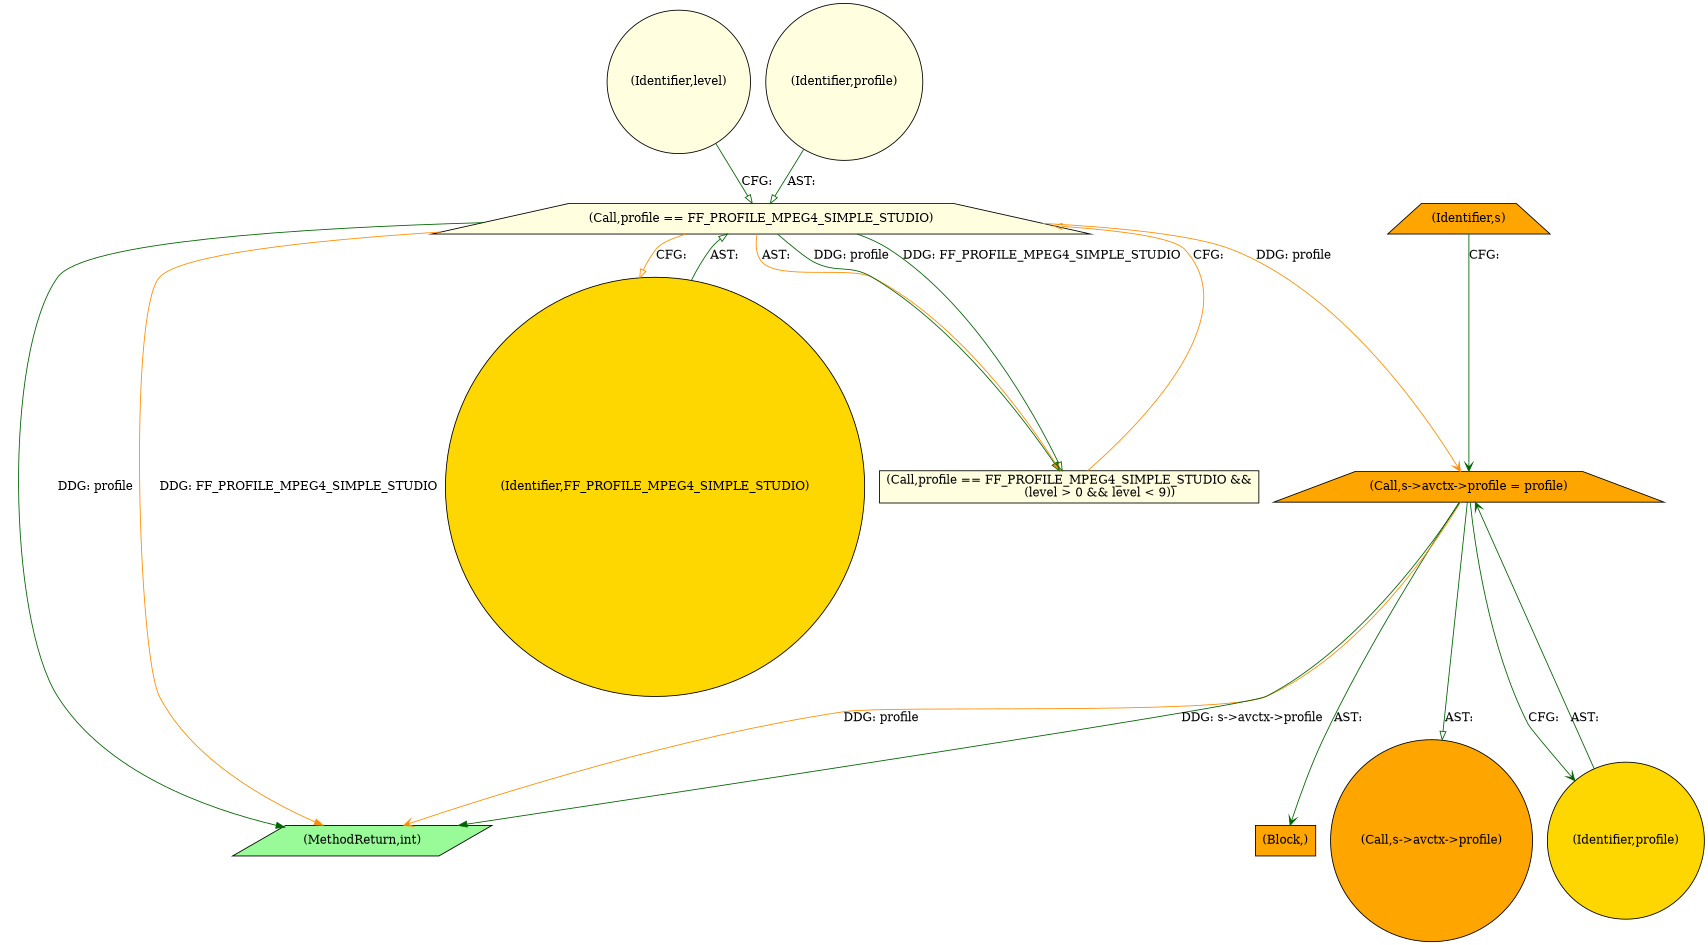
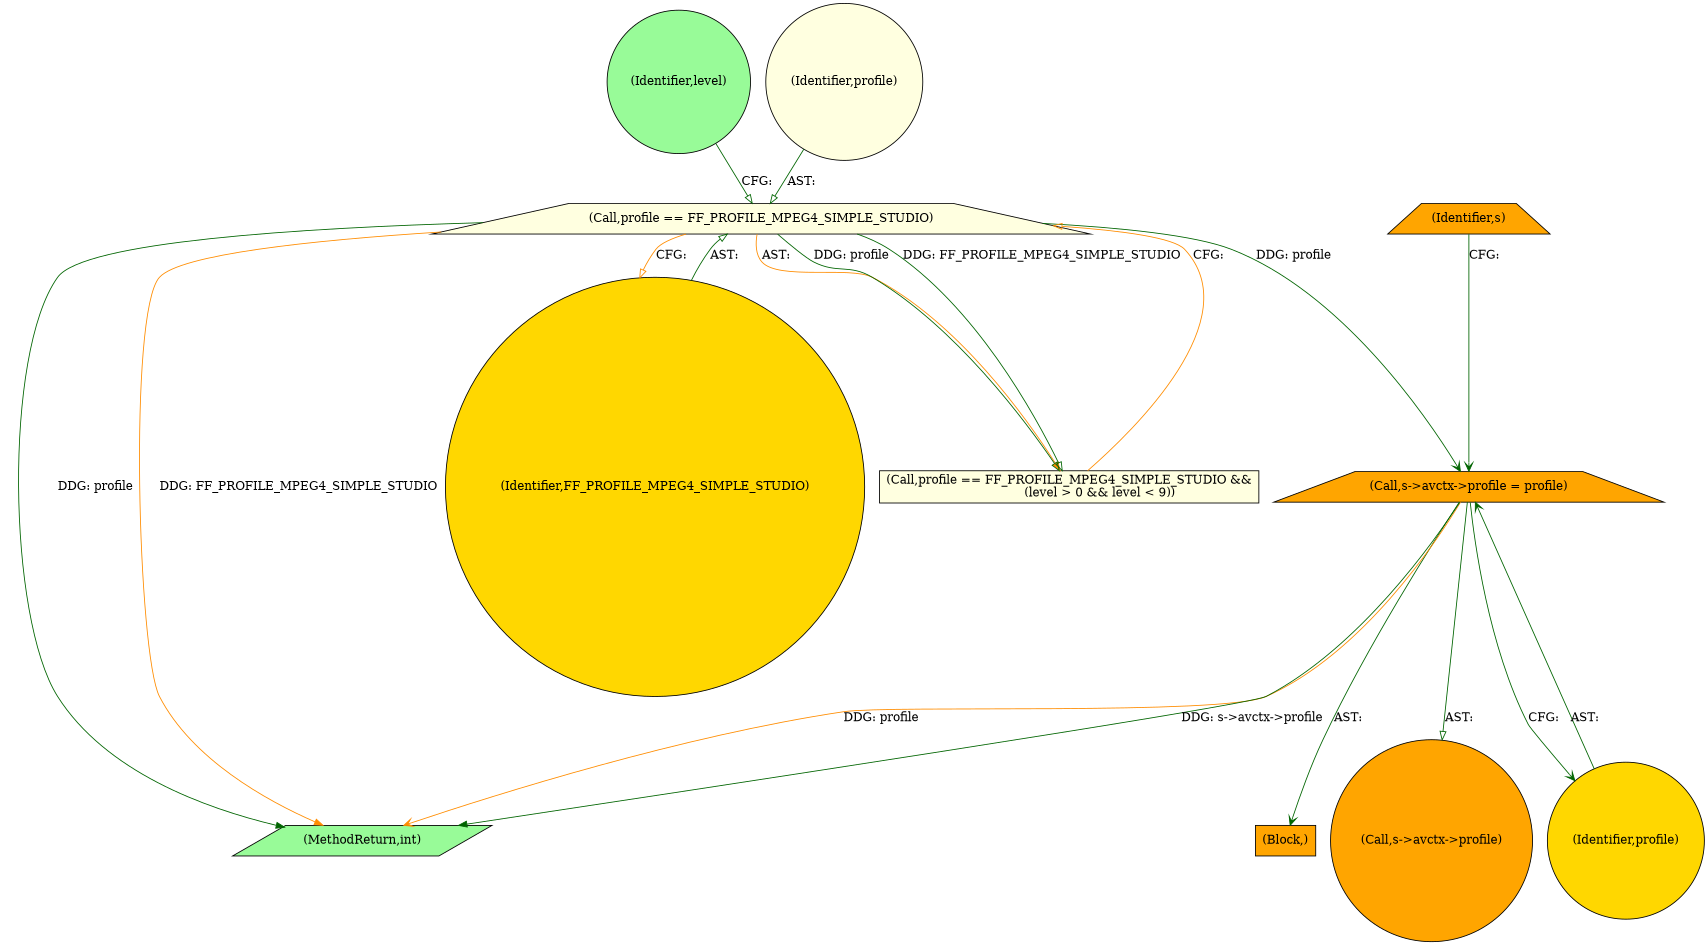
node "(Identifier,level)": fillcolor lightyellow -> palegreen
edge "(Call,profile == FF_PROFILE_MPEG4_SIMPLE_STUDIO)" -> "(Call,s->avctx->profile = profile)": color darkorange -> darkgreen
